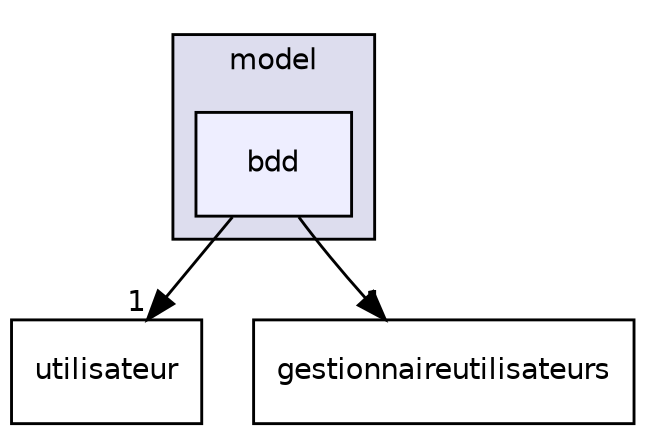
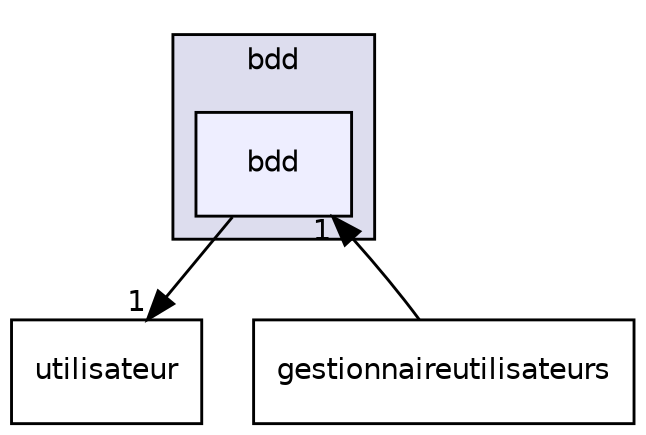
cluster "model": label "model" -> "bdd"
edge "bdd" -> "gestionnaireutilisateurs": reversed
